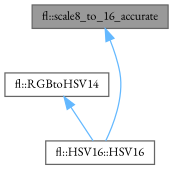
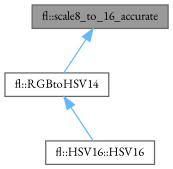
edge "fl::HSV16::HSV16" -> "fl::scale8_to_16_accurate": now "fl::RGBtoHSV14" -> "fl::scale8_to_16_accurate"
